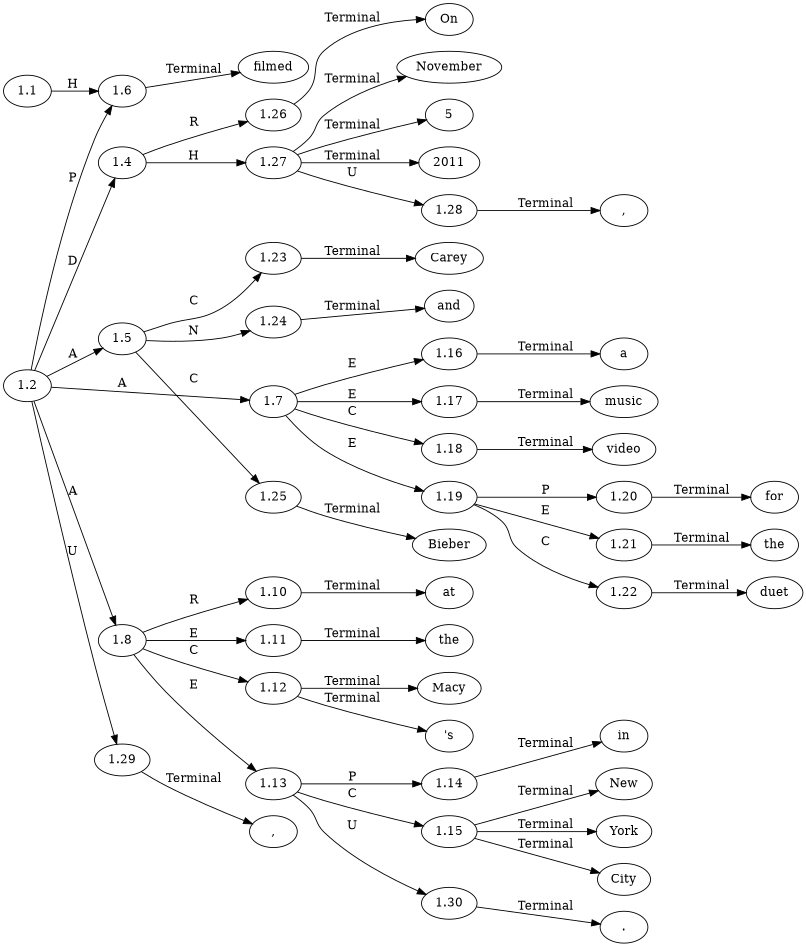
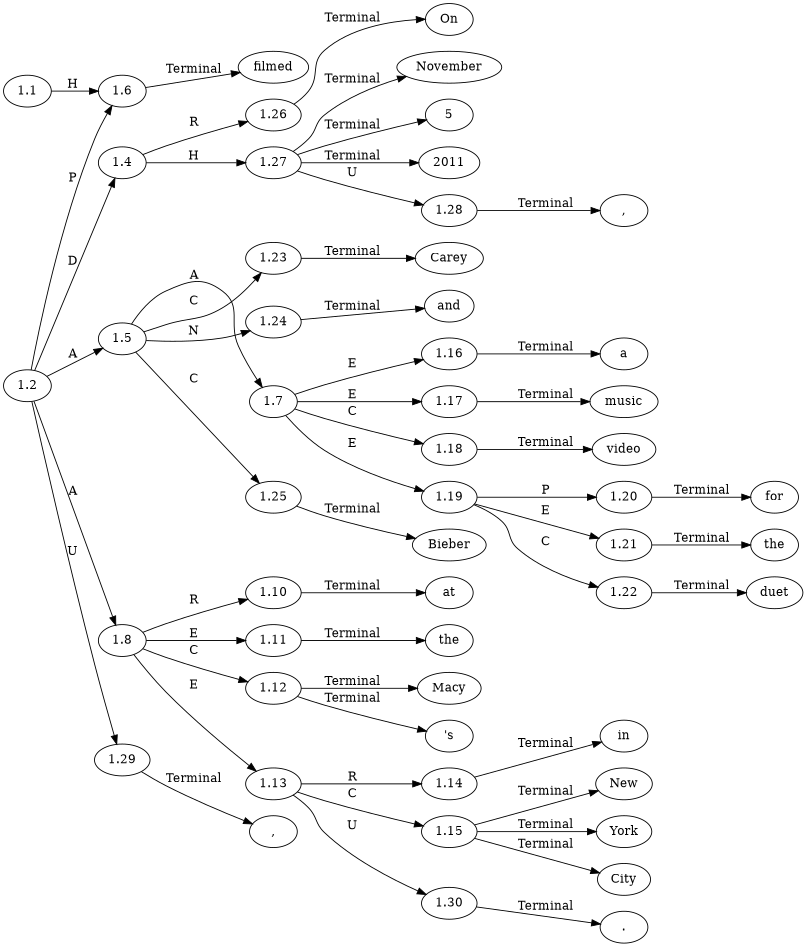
edge "1.2" -> "1.7": now "1.5" -> "1.7"
edge "1.13" -> "1.14": label "P" -> "R"
